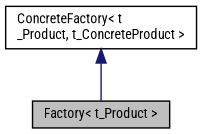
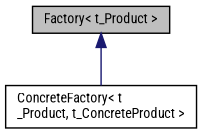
edge "Factory< t_Product >" -> "ConcreteFactory< t _Product, t_ConcreteProduct >": reversed
